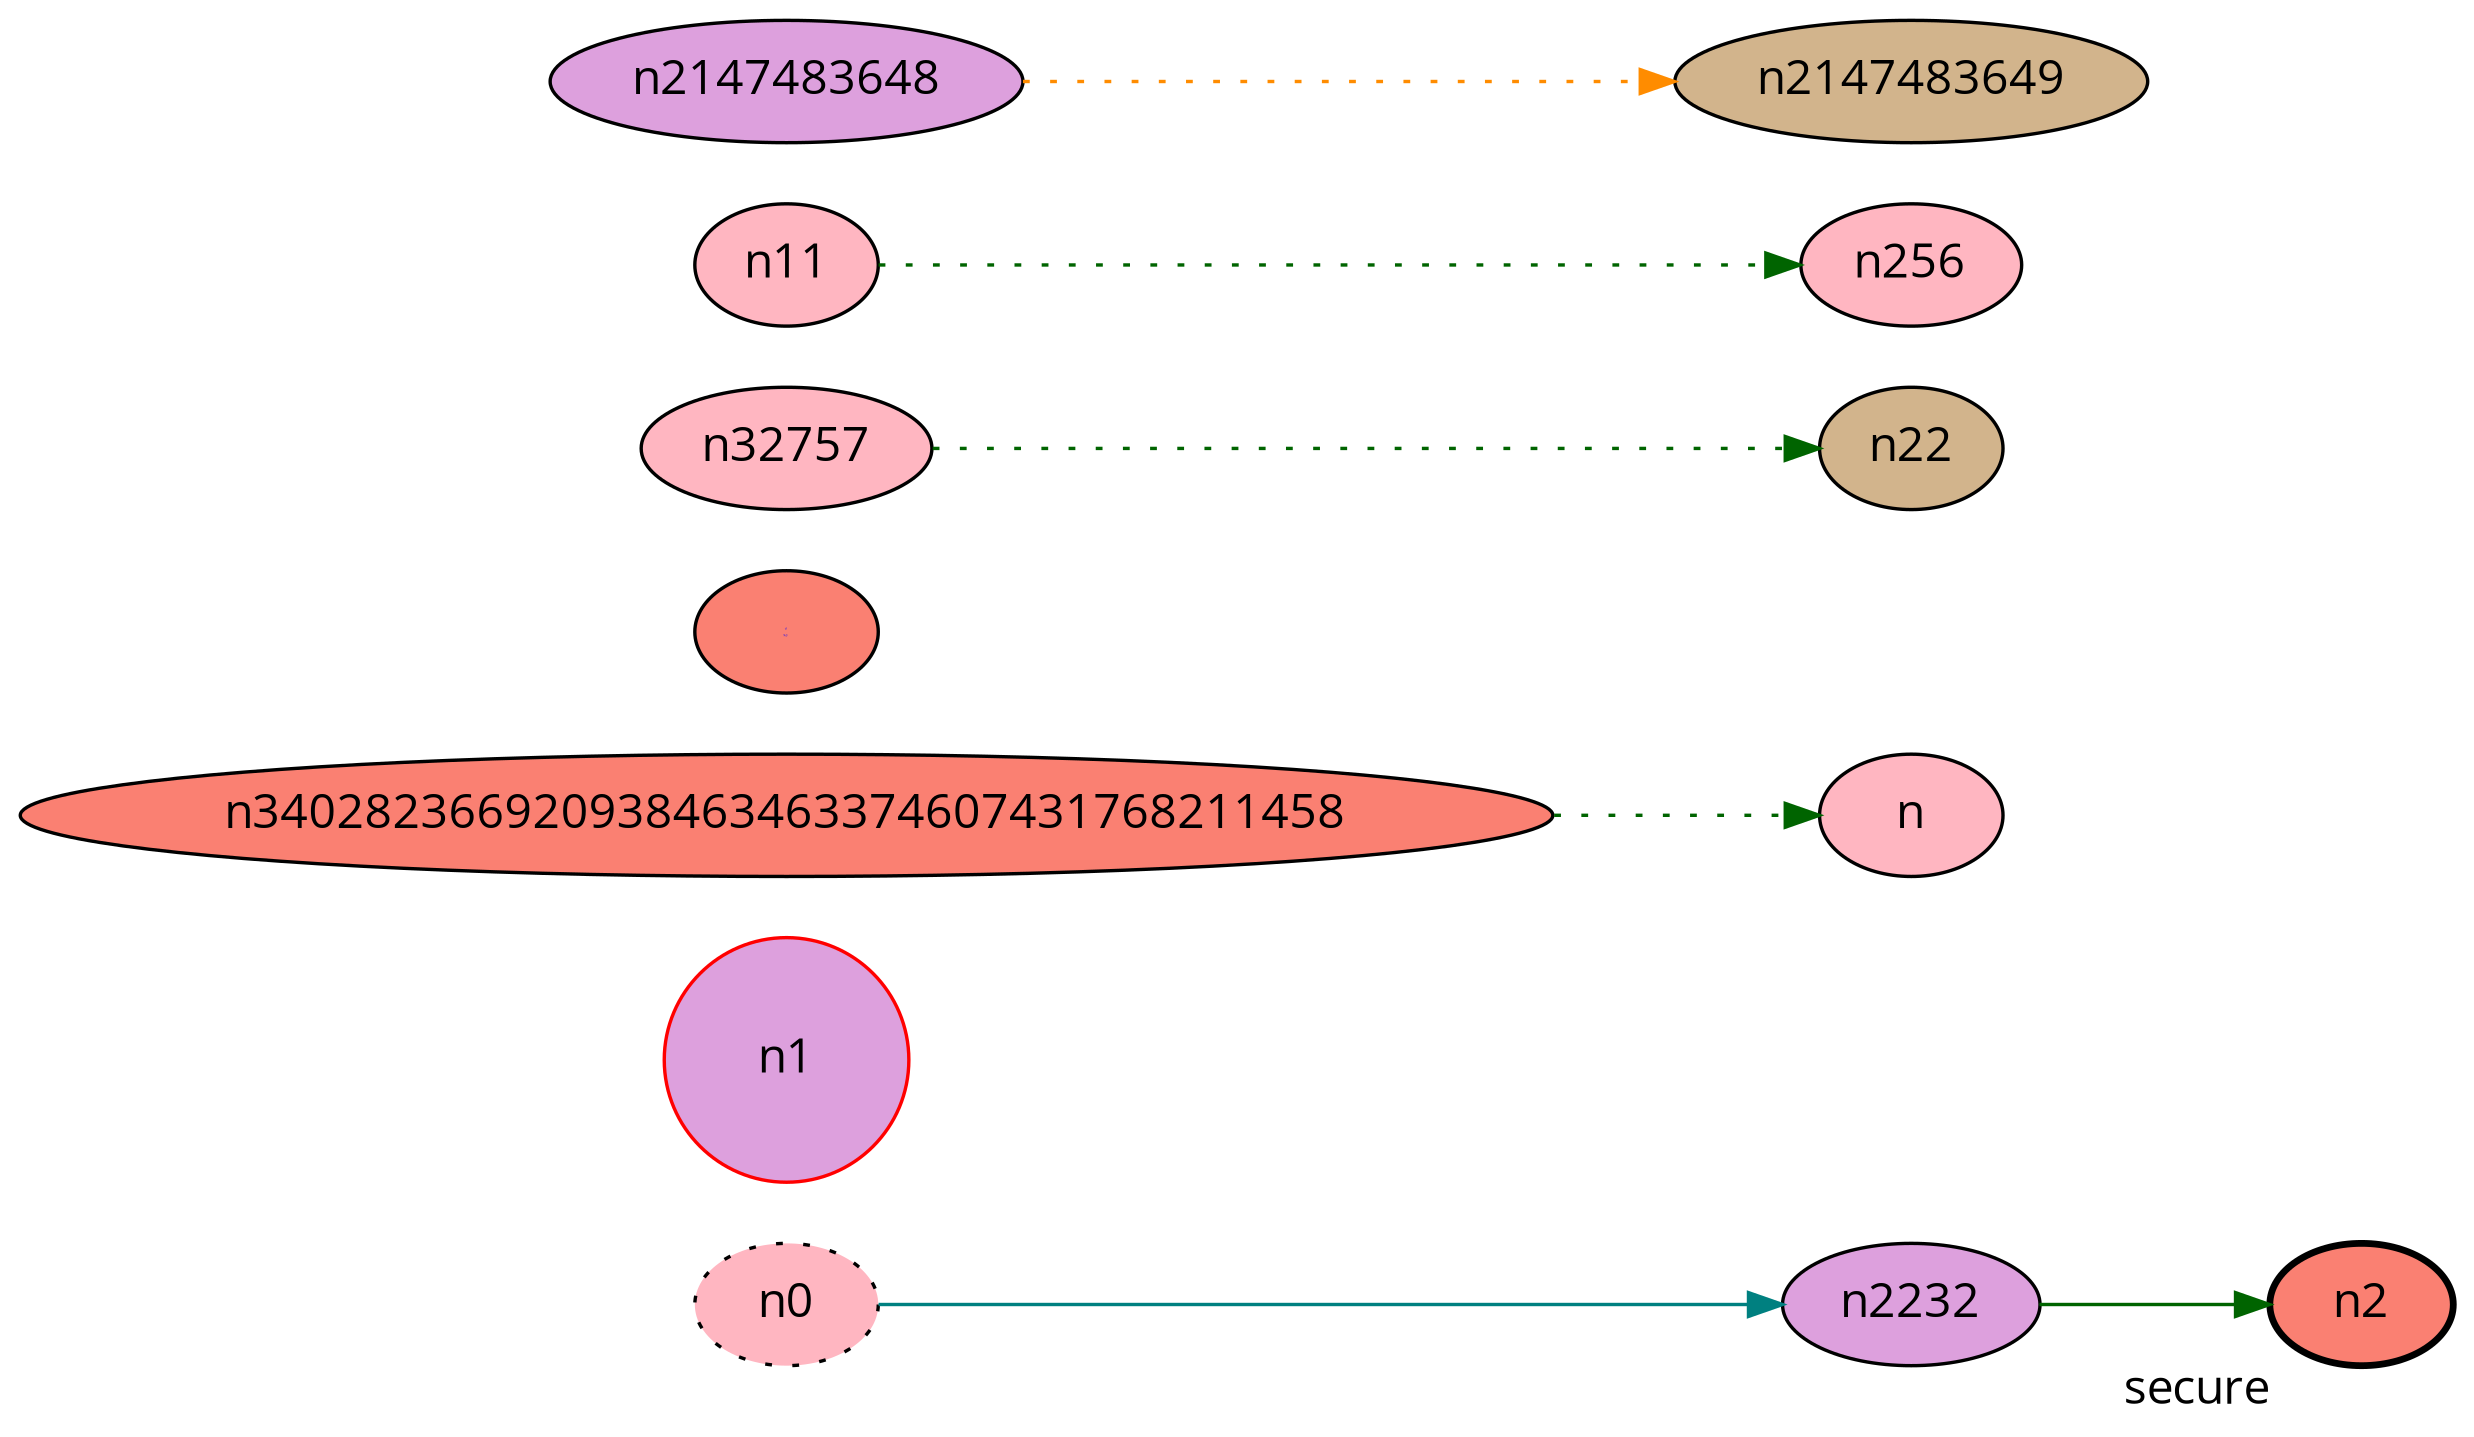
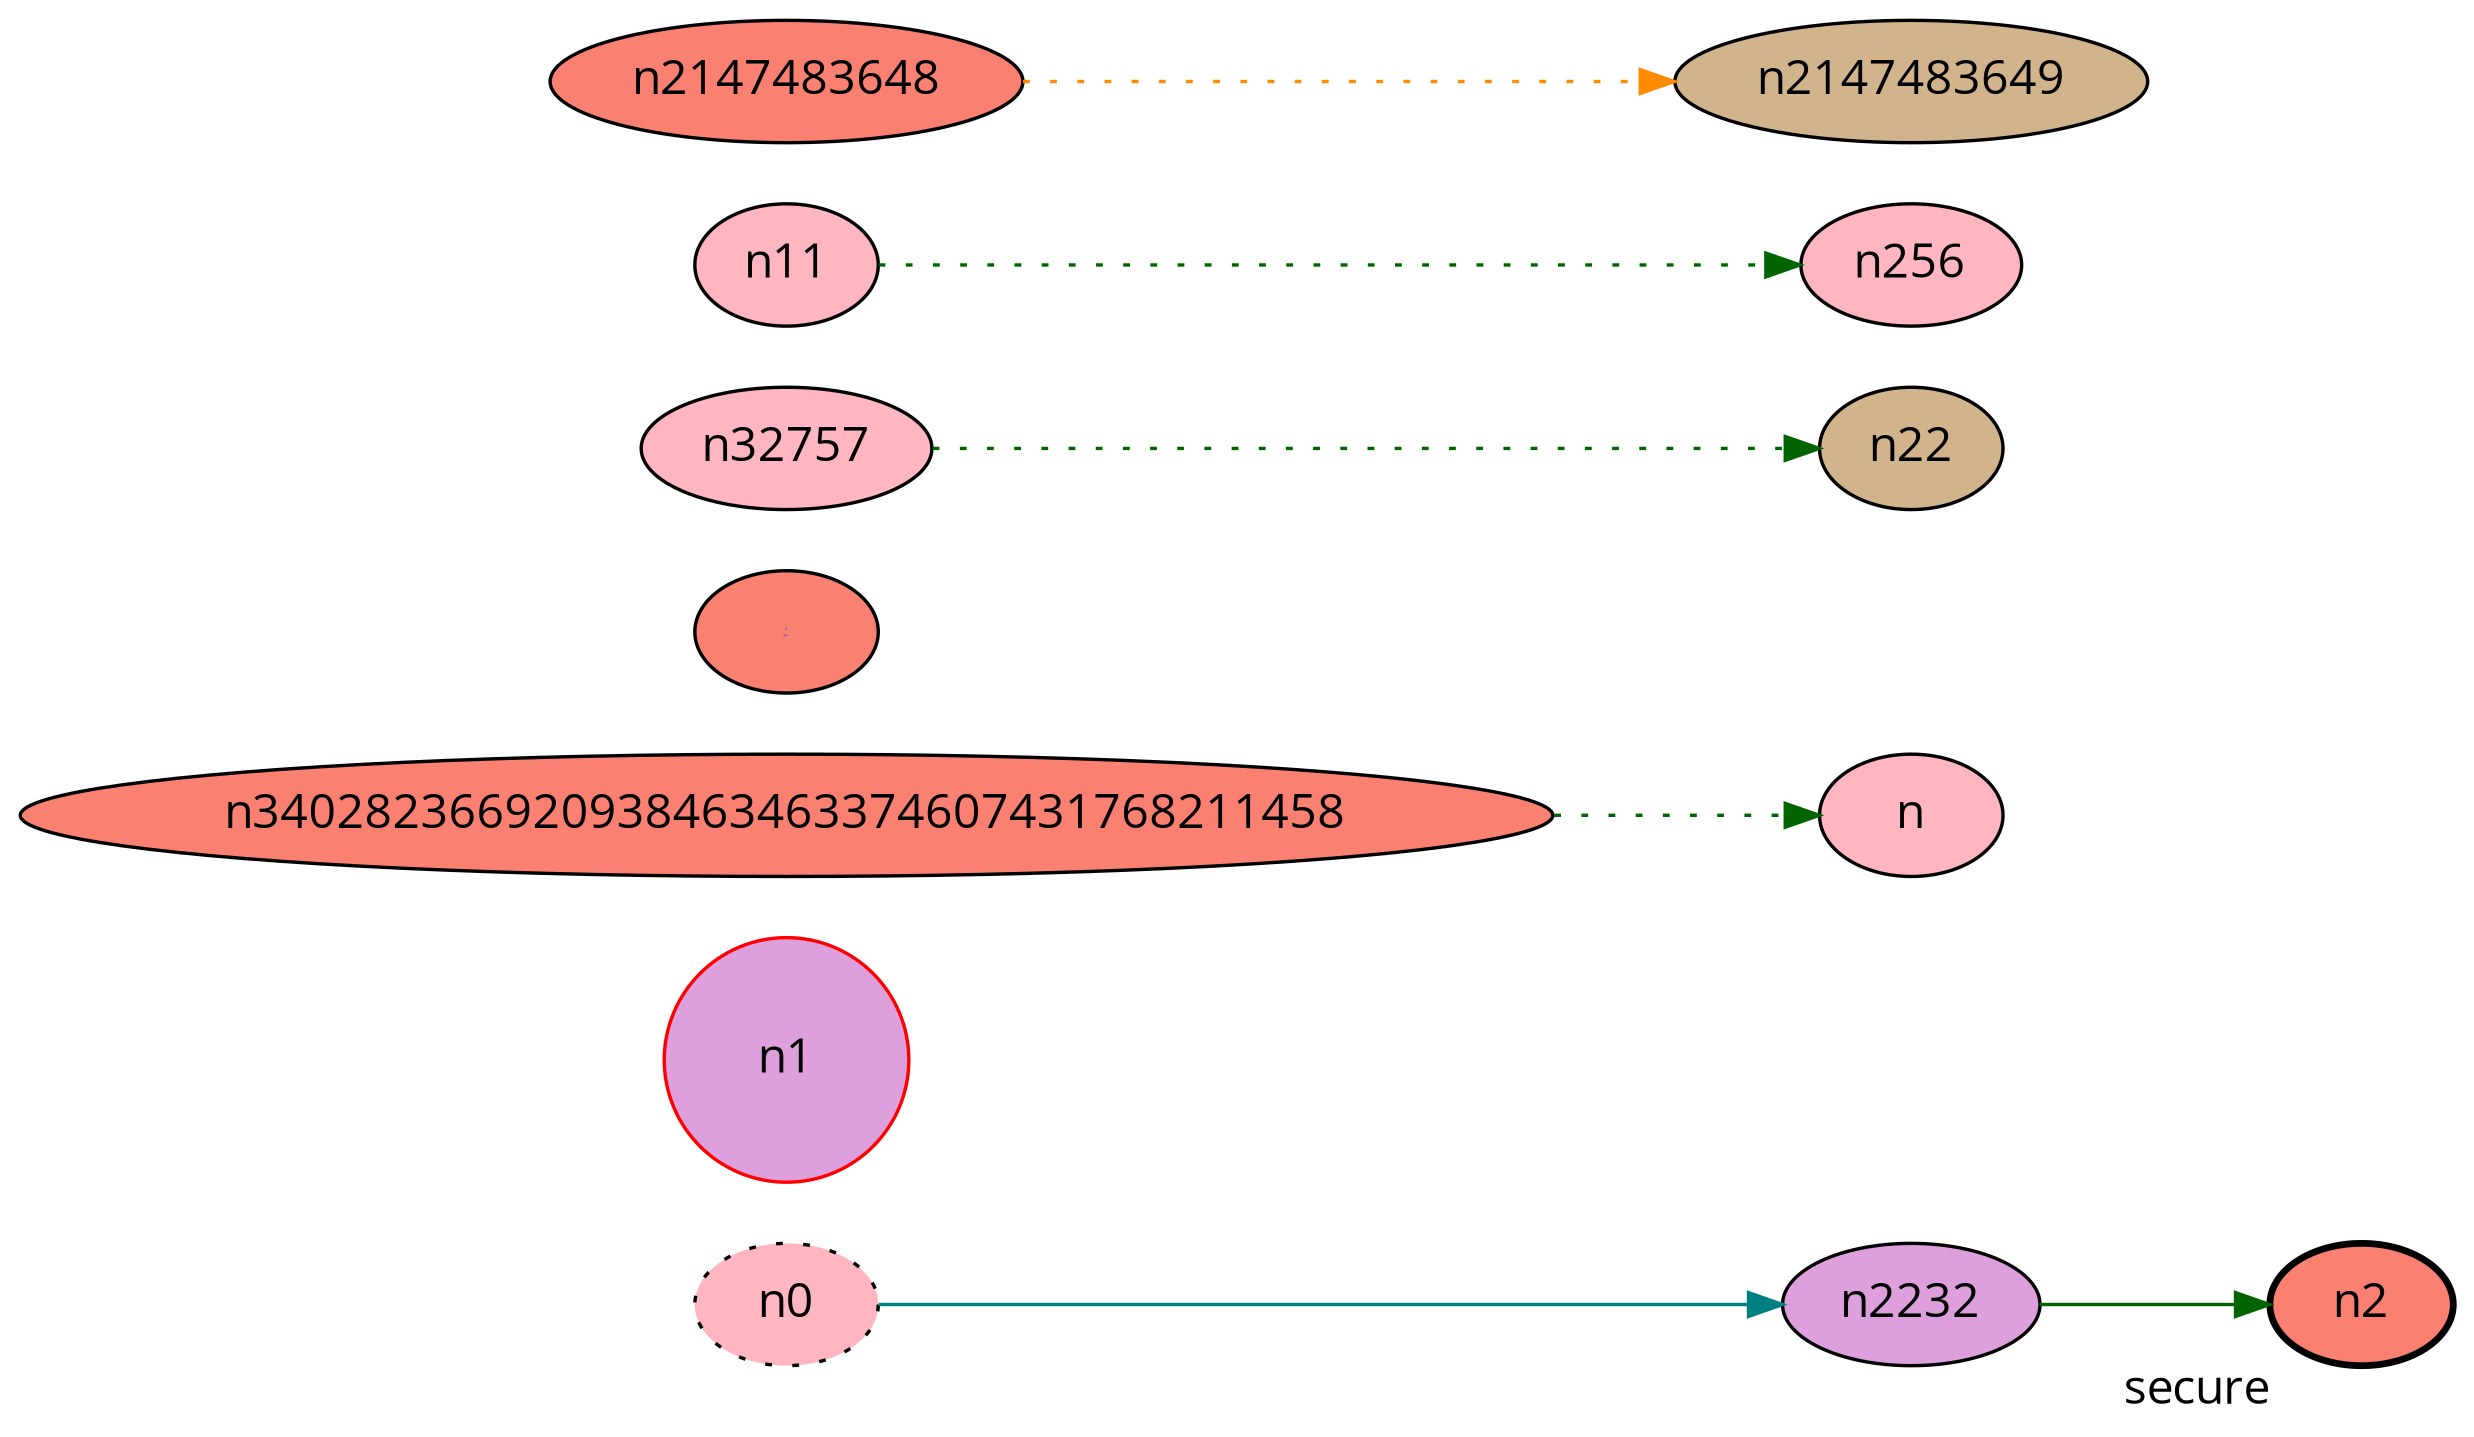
node "n2147483648": fillcolor plum -> salmon
